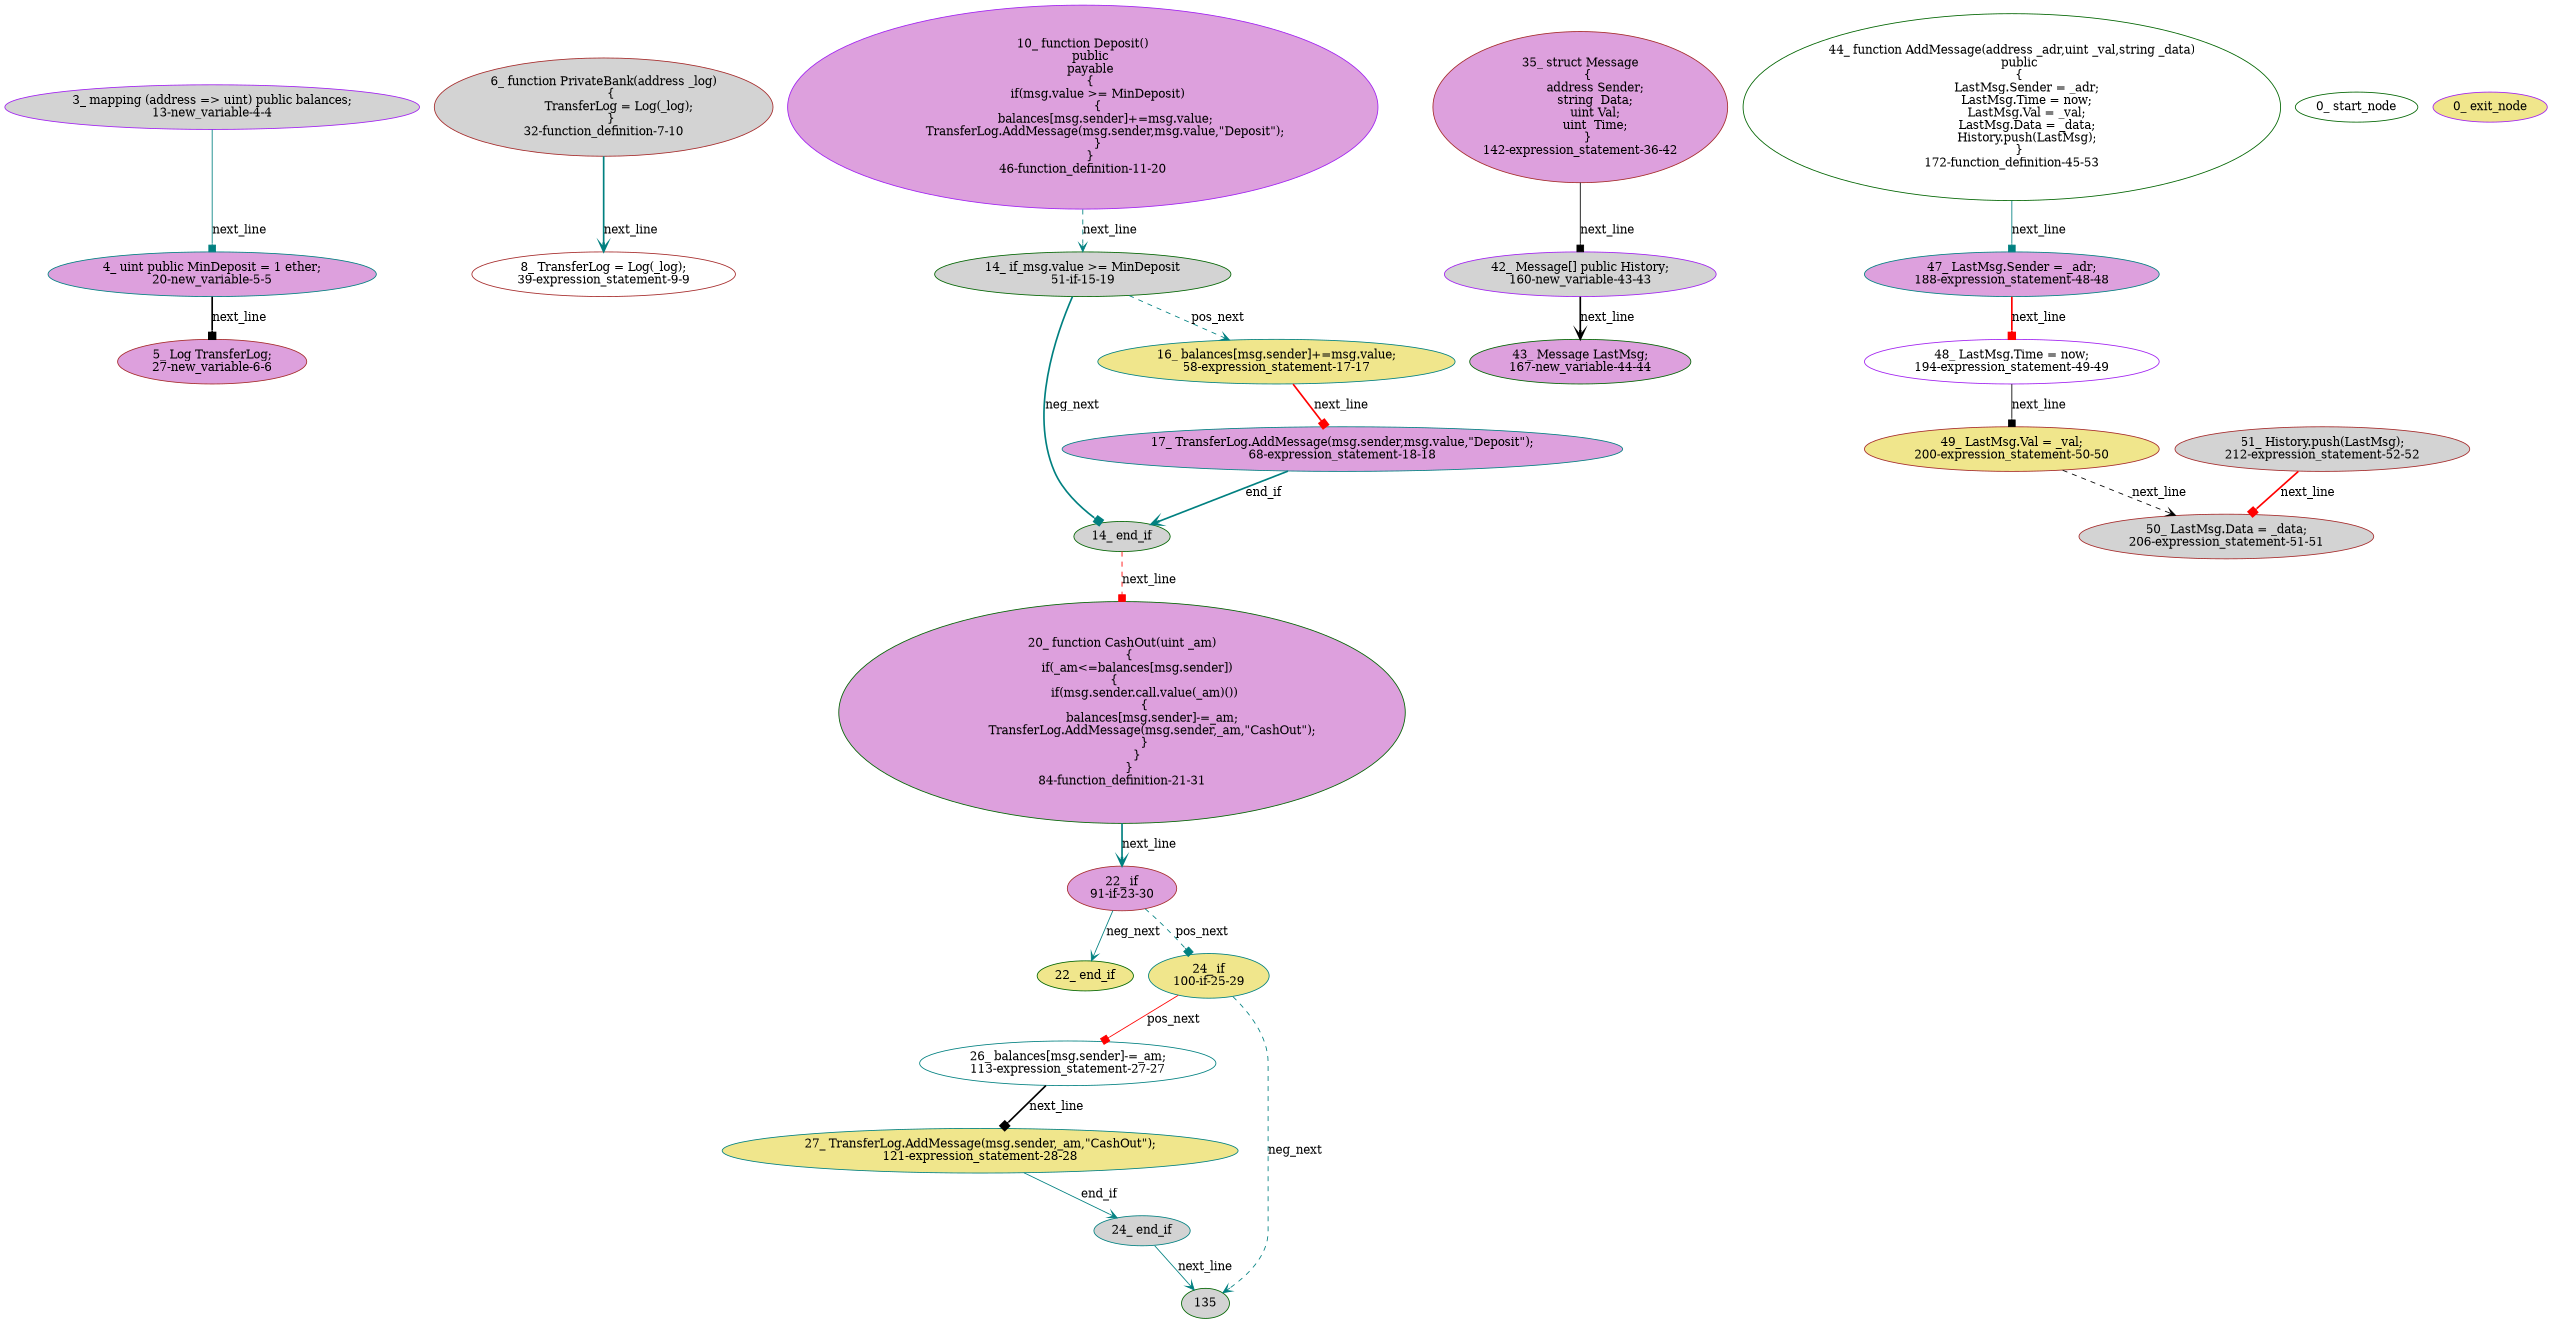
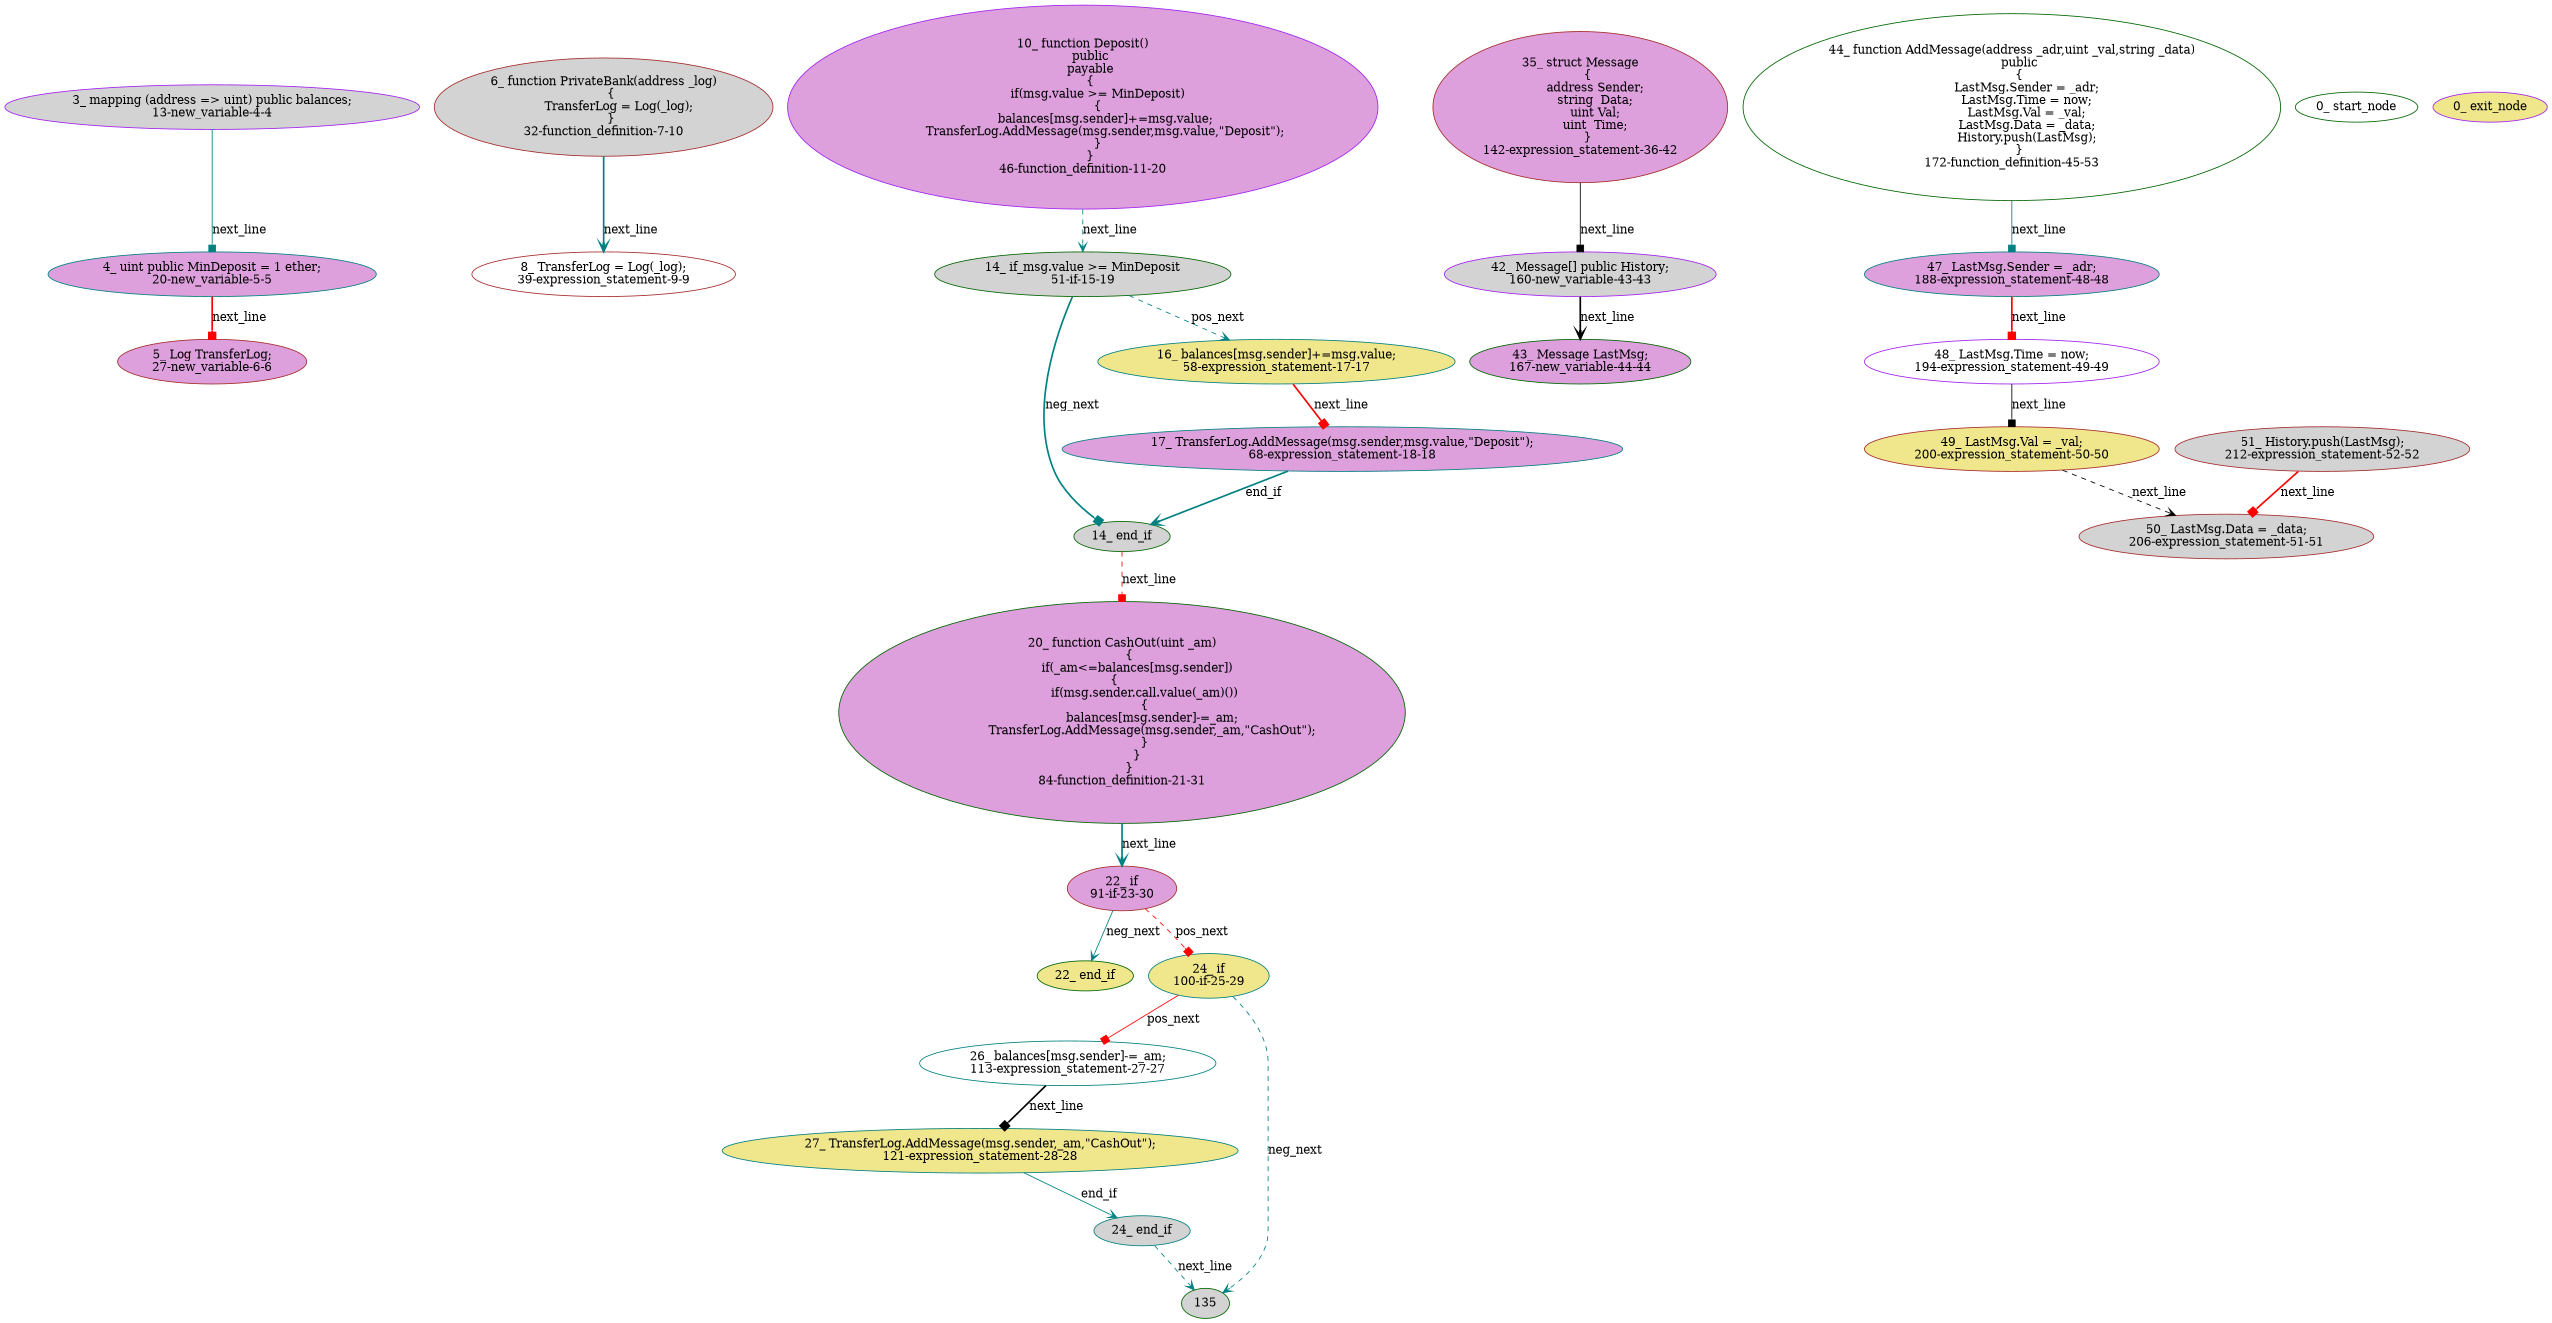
edge "4_ uint public MinDeposit = 1 ether; 20-new_variable-5-5" -> "5_ Log TransferLog; 27-new_variable-6-6": color black -> red
edge "22_ if 91-if-23-30" -> "24_ if 100-if-25-29": color teal -> red
edge "24_ end_if" -> "135": style solid -> dashed
